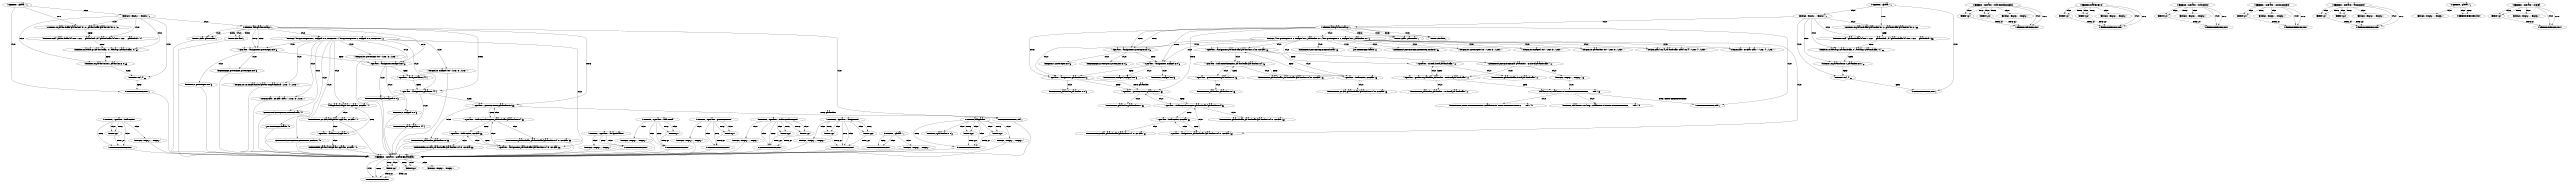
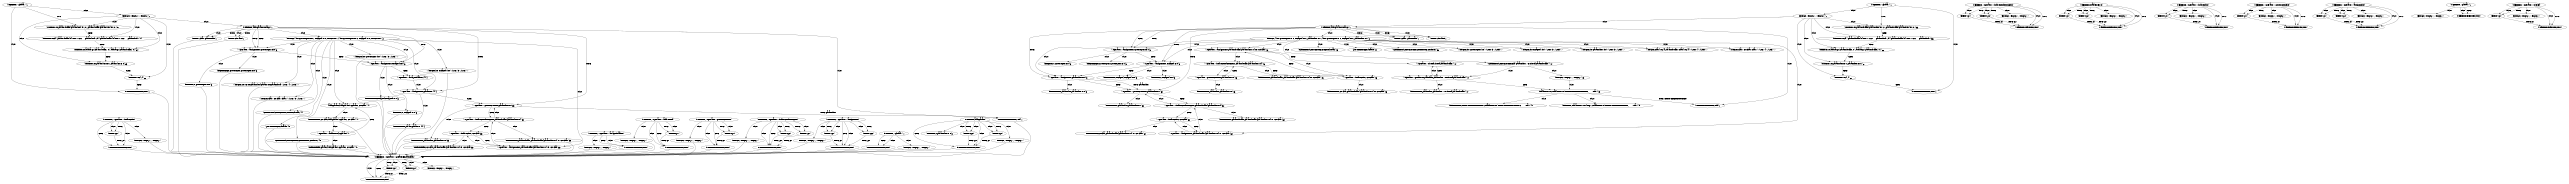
node "(IDENTIFIER,param_buffer,sizeof(param_buffer))": removed
edge "(<operator>.arrayInitializer,{})" -> "(<operator>.assignment,param = {})": label "CFG: " -> "AST: "
